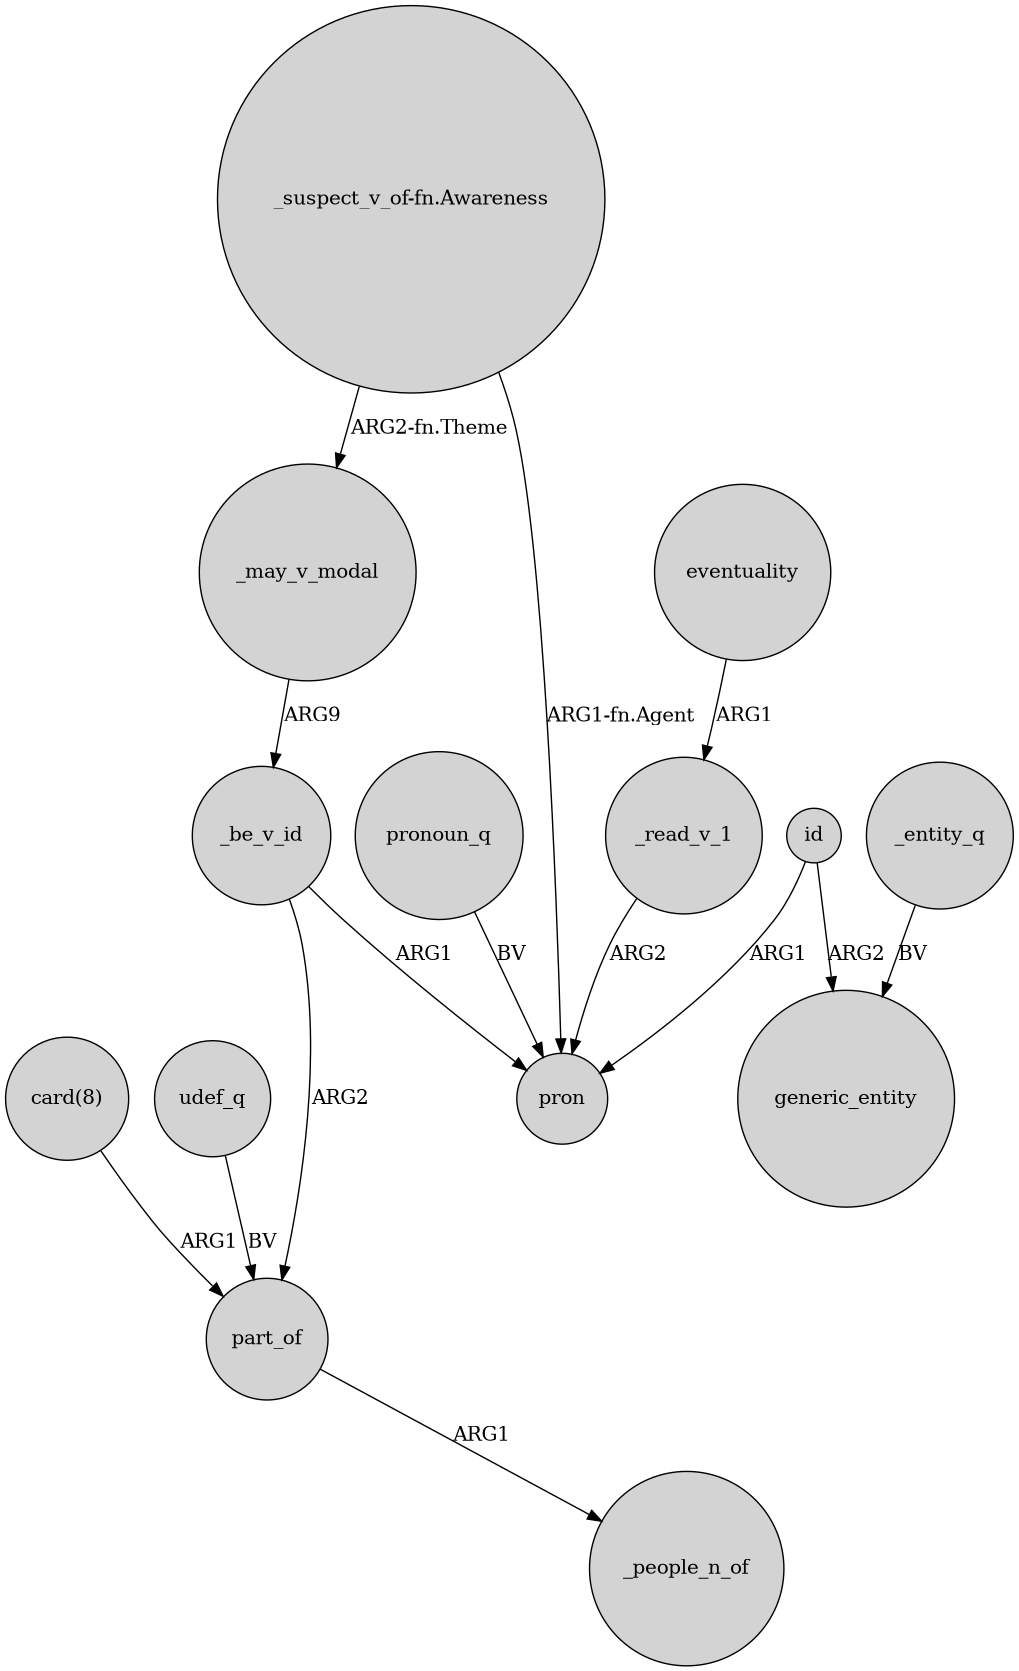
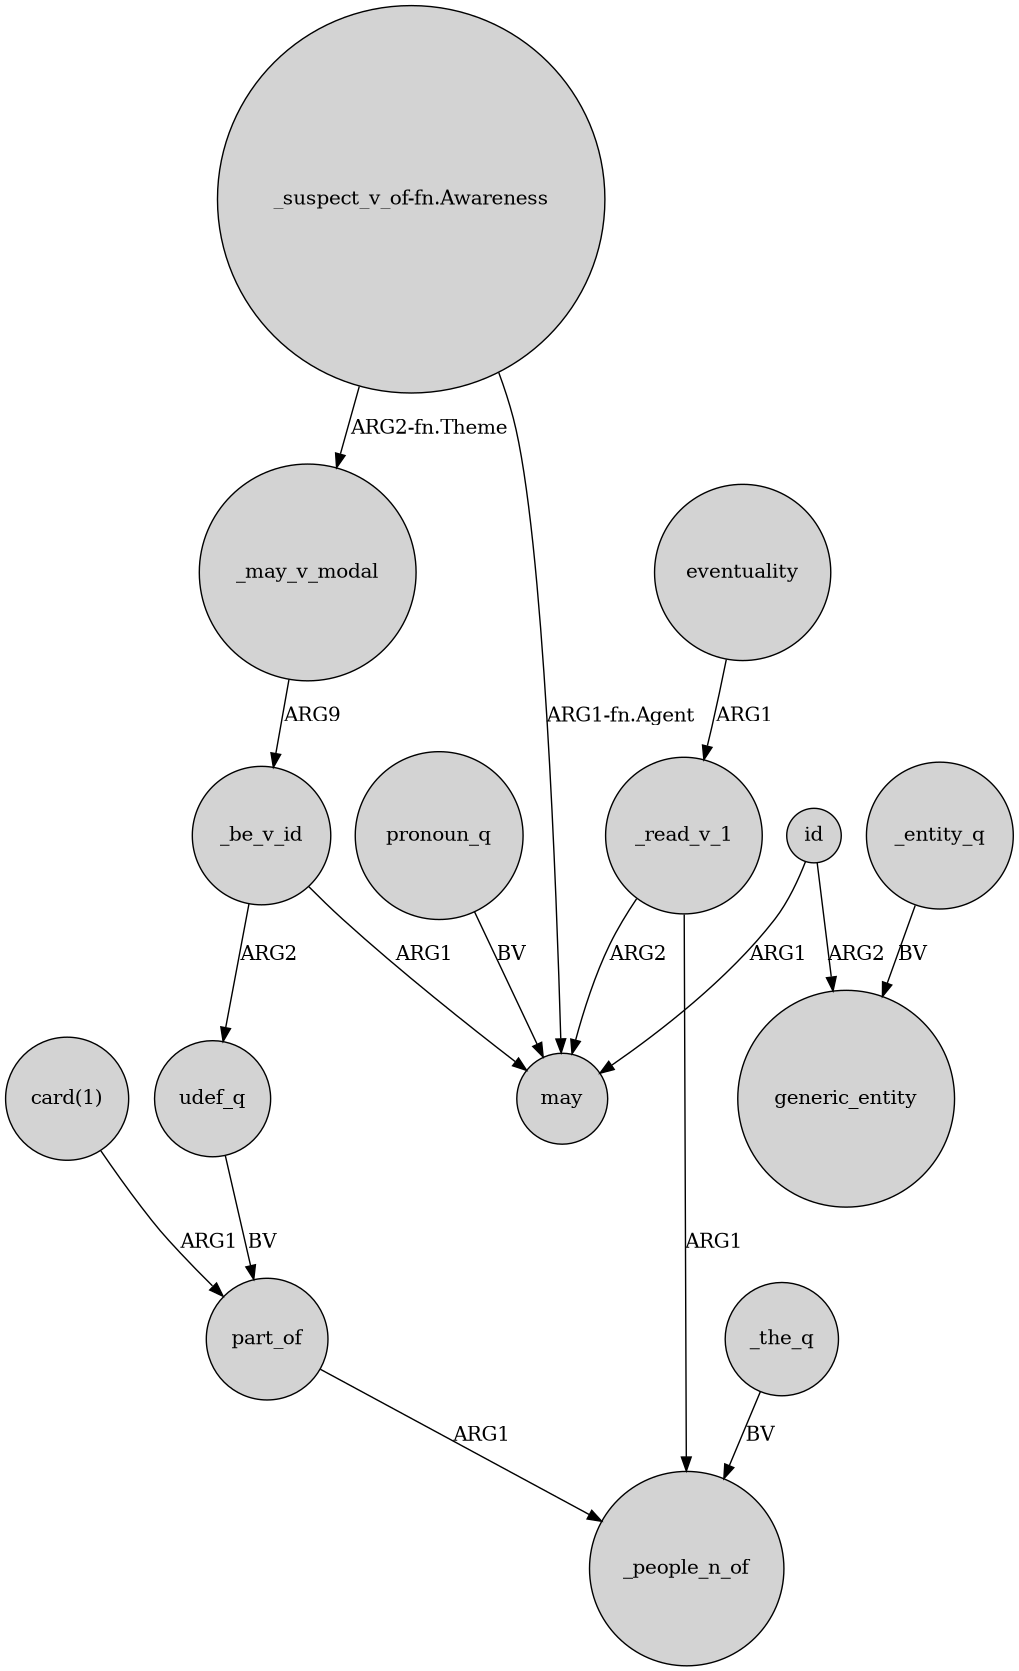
edge "_be_v_id" -> "part_of": now "_be_v_id" -> "udef_q"
node "card(8)": label "card(8)" -> "card(1)"
node "pron": label "pron" -> "may"
edge "_read_v_1" -> "_people_n_of": added, label "ARG1"
node "_the_q": added
